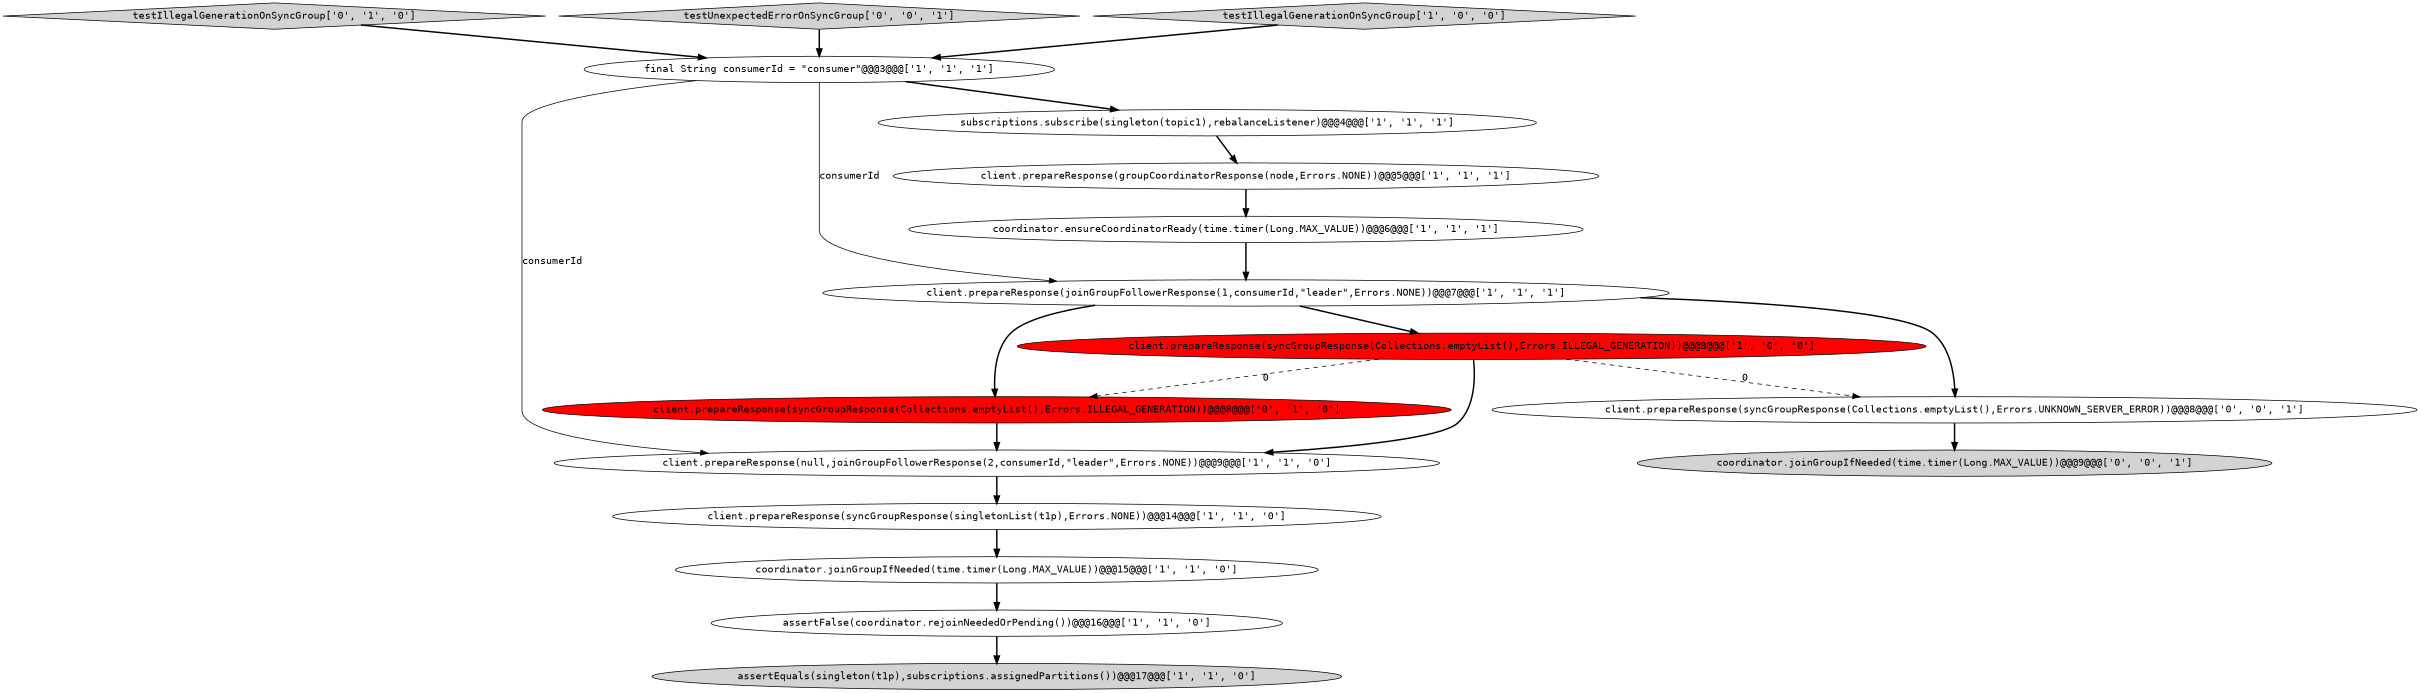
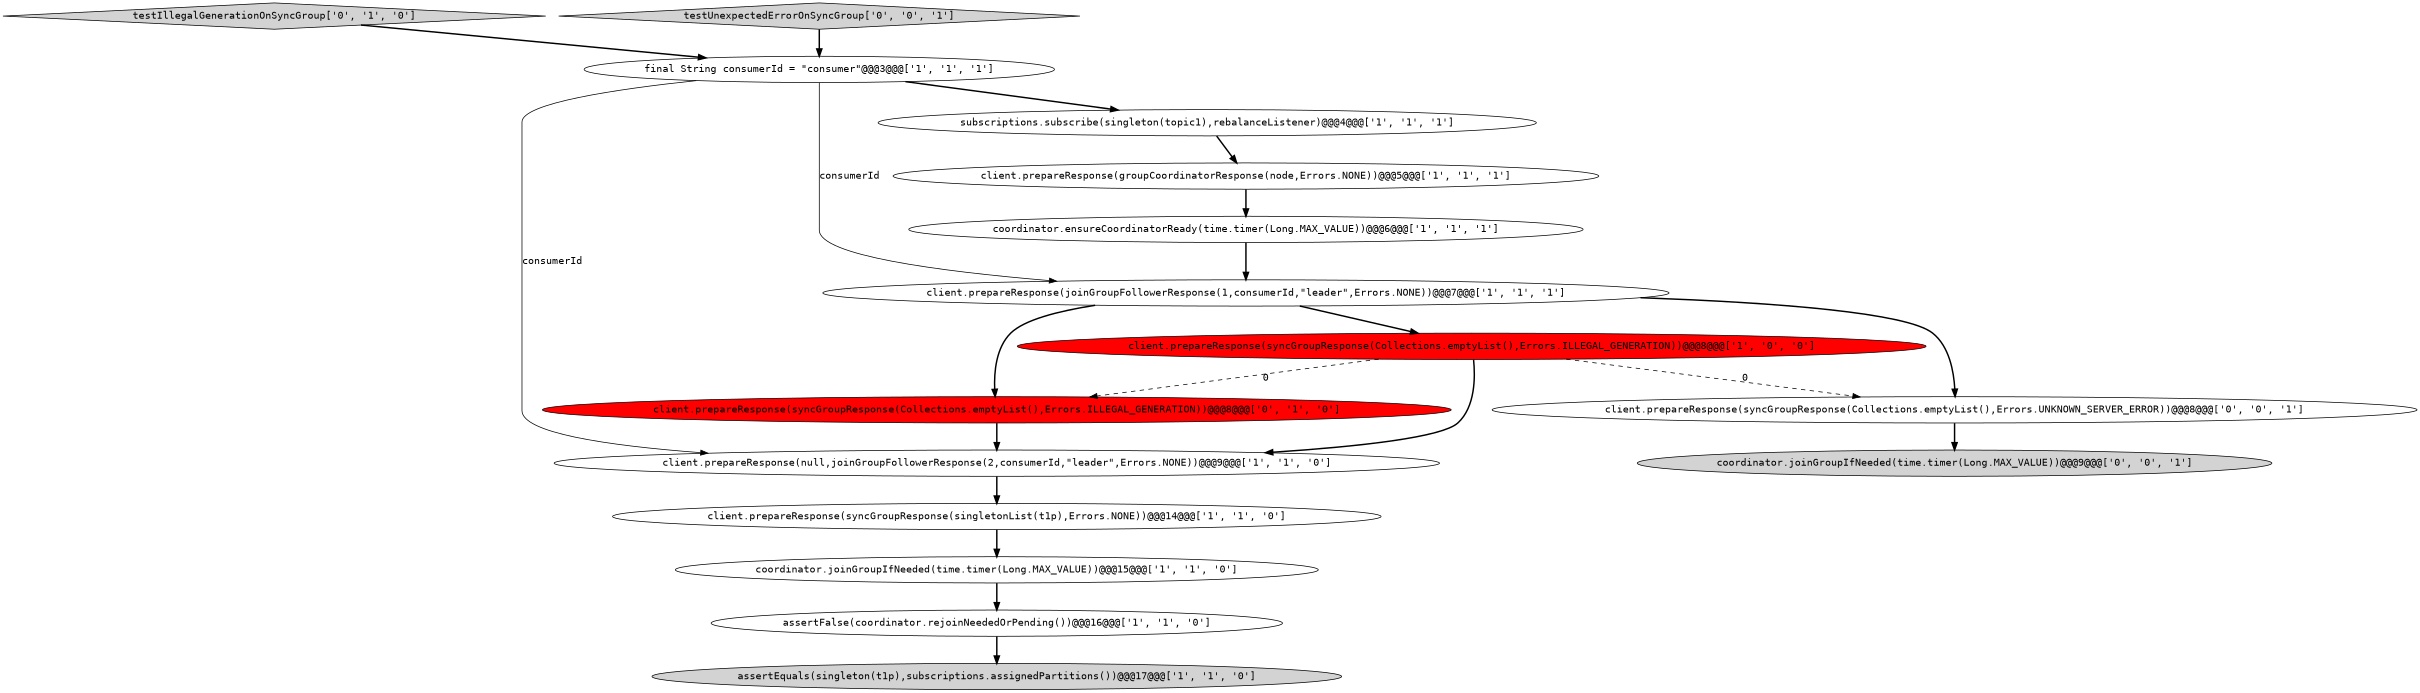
node "testIllegalGenerationOnSyncGroup['1', '0', '0']": removed
